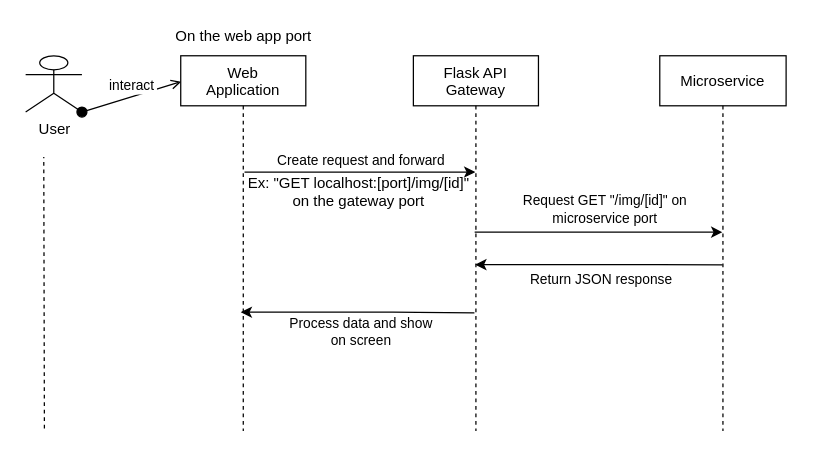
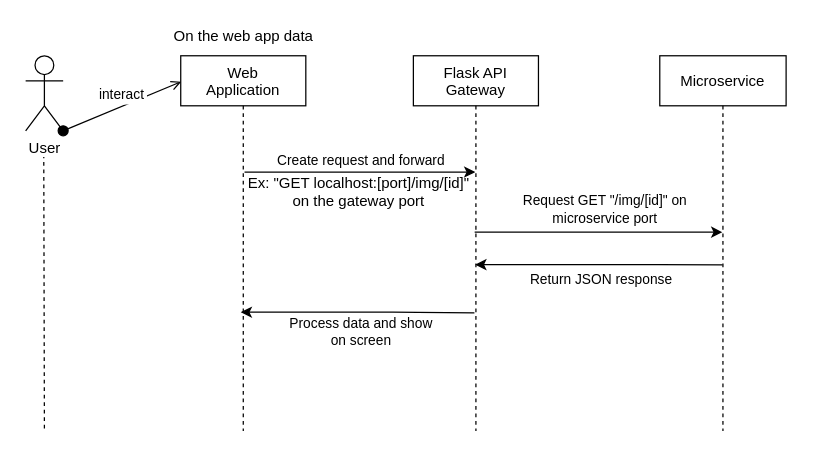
node "On the web app port": label "On the web app port" -> "On the web app data"
node "User": size 56x56 -> 38x75
